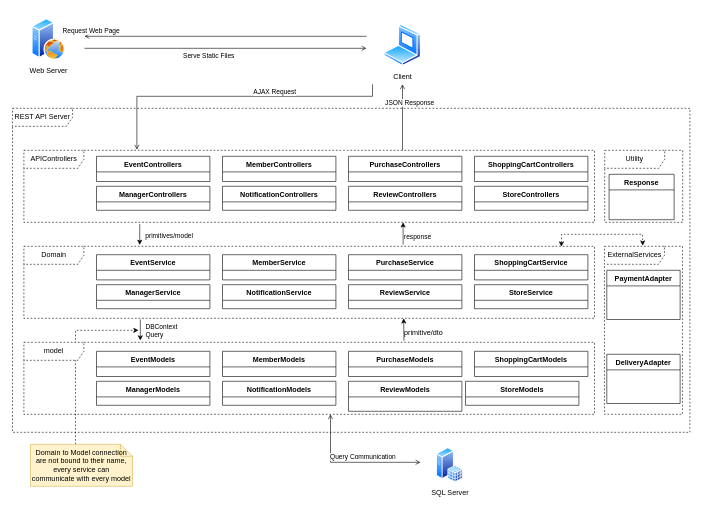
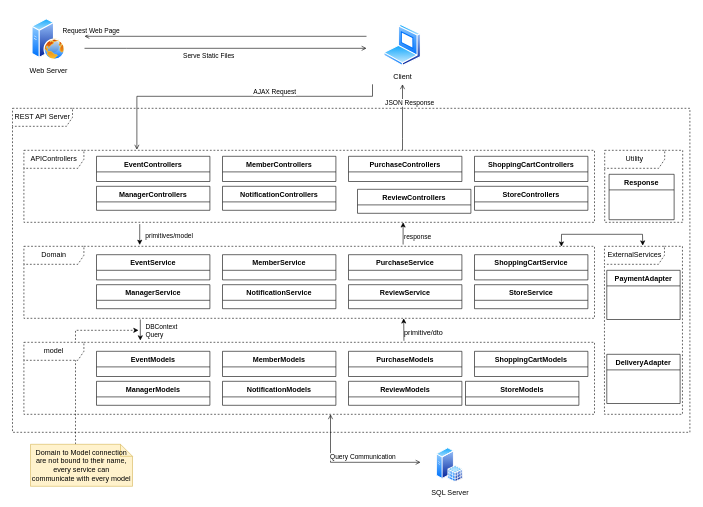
node "ReviewControllers": moved (405, 198) -> (414, 201)
edge "Domain" -- "ExternalServices": style dashed -> solid
node "ReviewModels": size 113x30 -> 113x24
